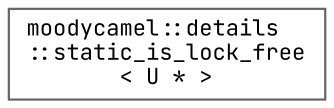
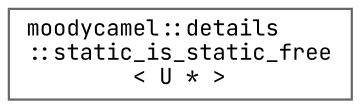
node "moodycamel::details ::static_is_lock_free < U * >": label "moodycamel::details ::static_is_lock_free < U * >" -> "moodycamel::details ::static_is_static_free < U * >"
